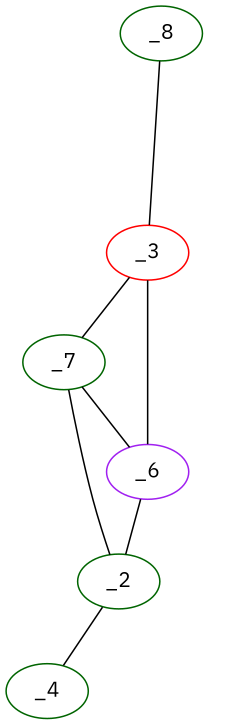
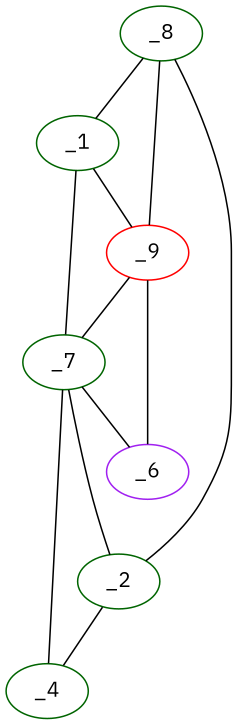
node "_1": added
node "_3": label "_3" -> "_9"
edge "_7" -- "_4": added
edge "_6" -- "_2": now "_8" -- "_2"
